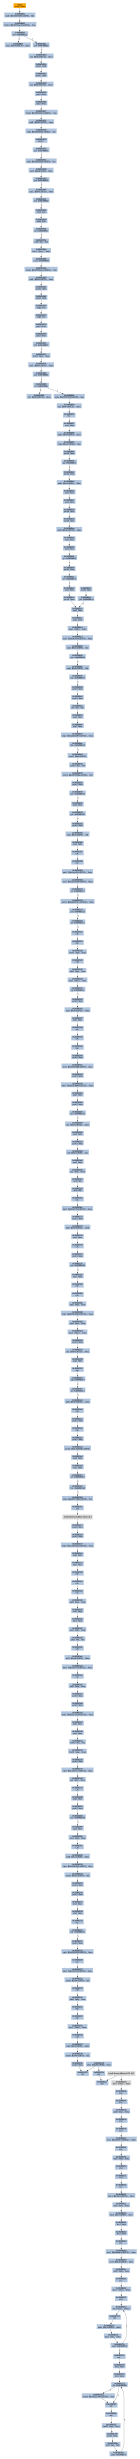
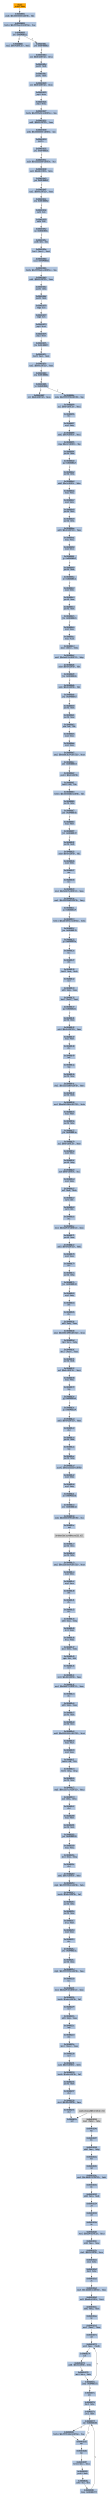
edge "0x004080c3 pushl %eax" -> "0x004080cb popl %eax": now "0x004080c3 pushl %eax" -> "0x004080c4 pushl %eax"
edge "0x00408238 shrl $0x20<UINT8>, %ecx" -> "0x00408237 cld": reversed
